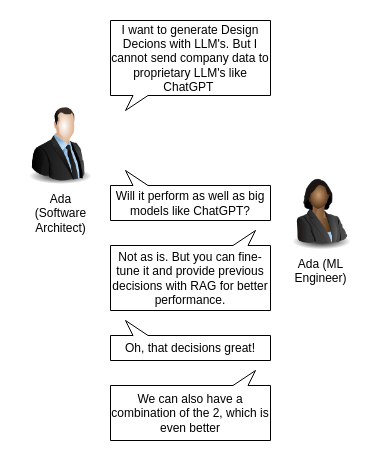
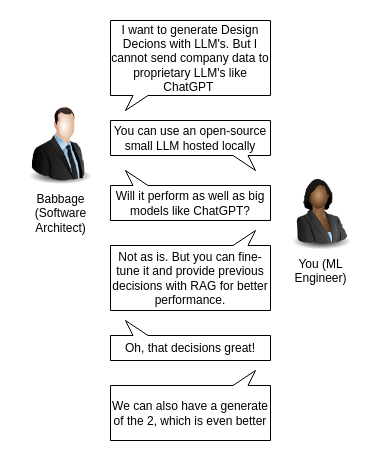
node "You can use an open-source small LLM hosted locally": added
node "Ada (Software Architect)": label "Ada (Software Architect)" -> "Babbage (Software Architect)"
node "Ada (ML Engineer)": label "Ada (ML Engineer)" -> "You (ML Engineer)"
node "We can also have a combination of the 2, which is even better": label "We can also have a combination of the 2, which is even better" -> "We can also have a generate of the 2, which is even better"
